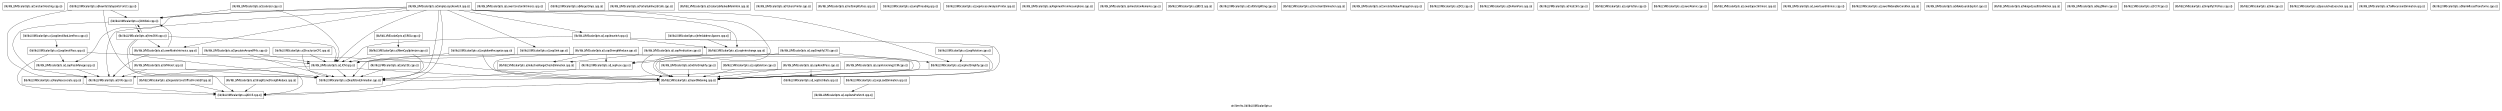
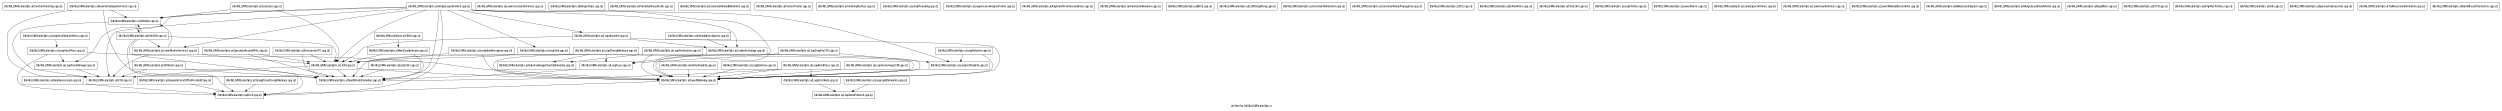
edge "{lib/libLLVMScalarOpts.a(LoopDistribute.cpp.o)}" -> "{lib/libLLVMScalarOpts.a(LoopDataPrefetch.cpp.o)}": added
